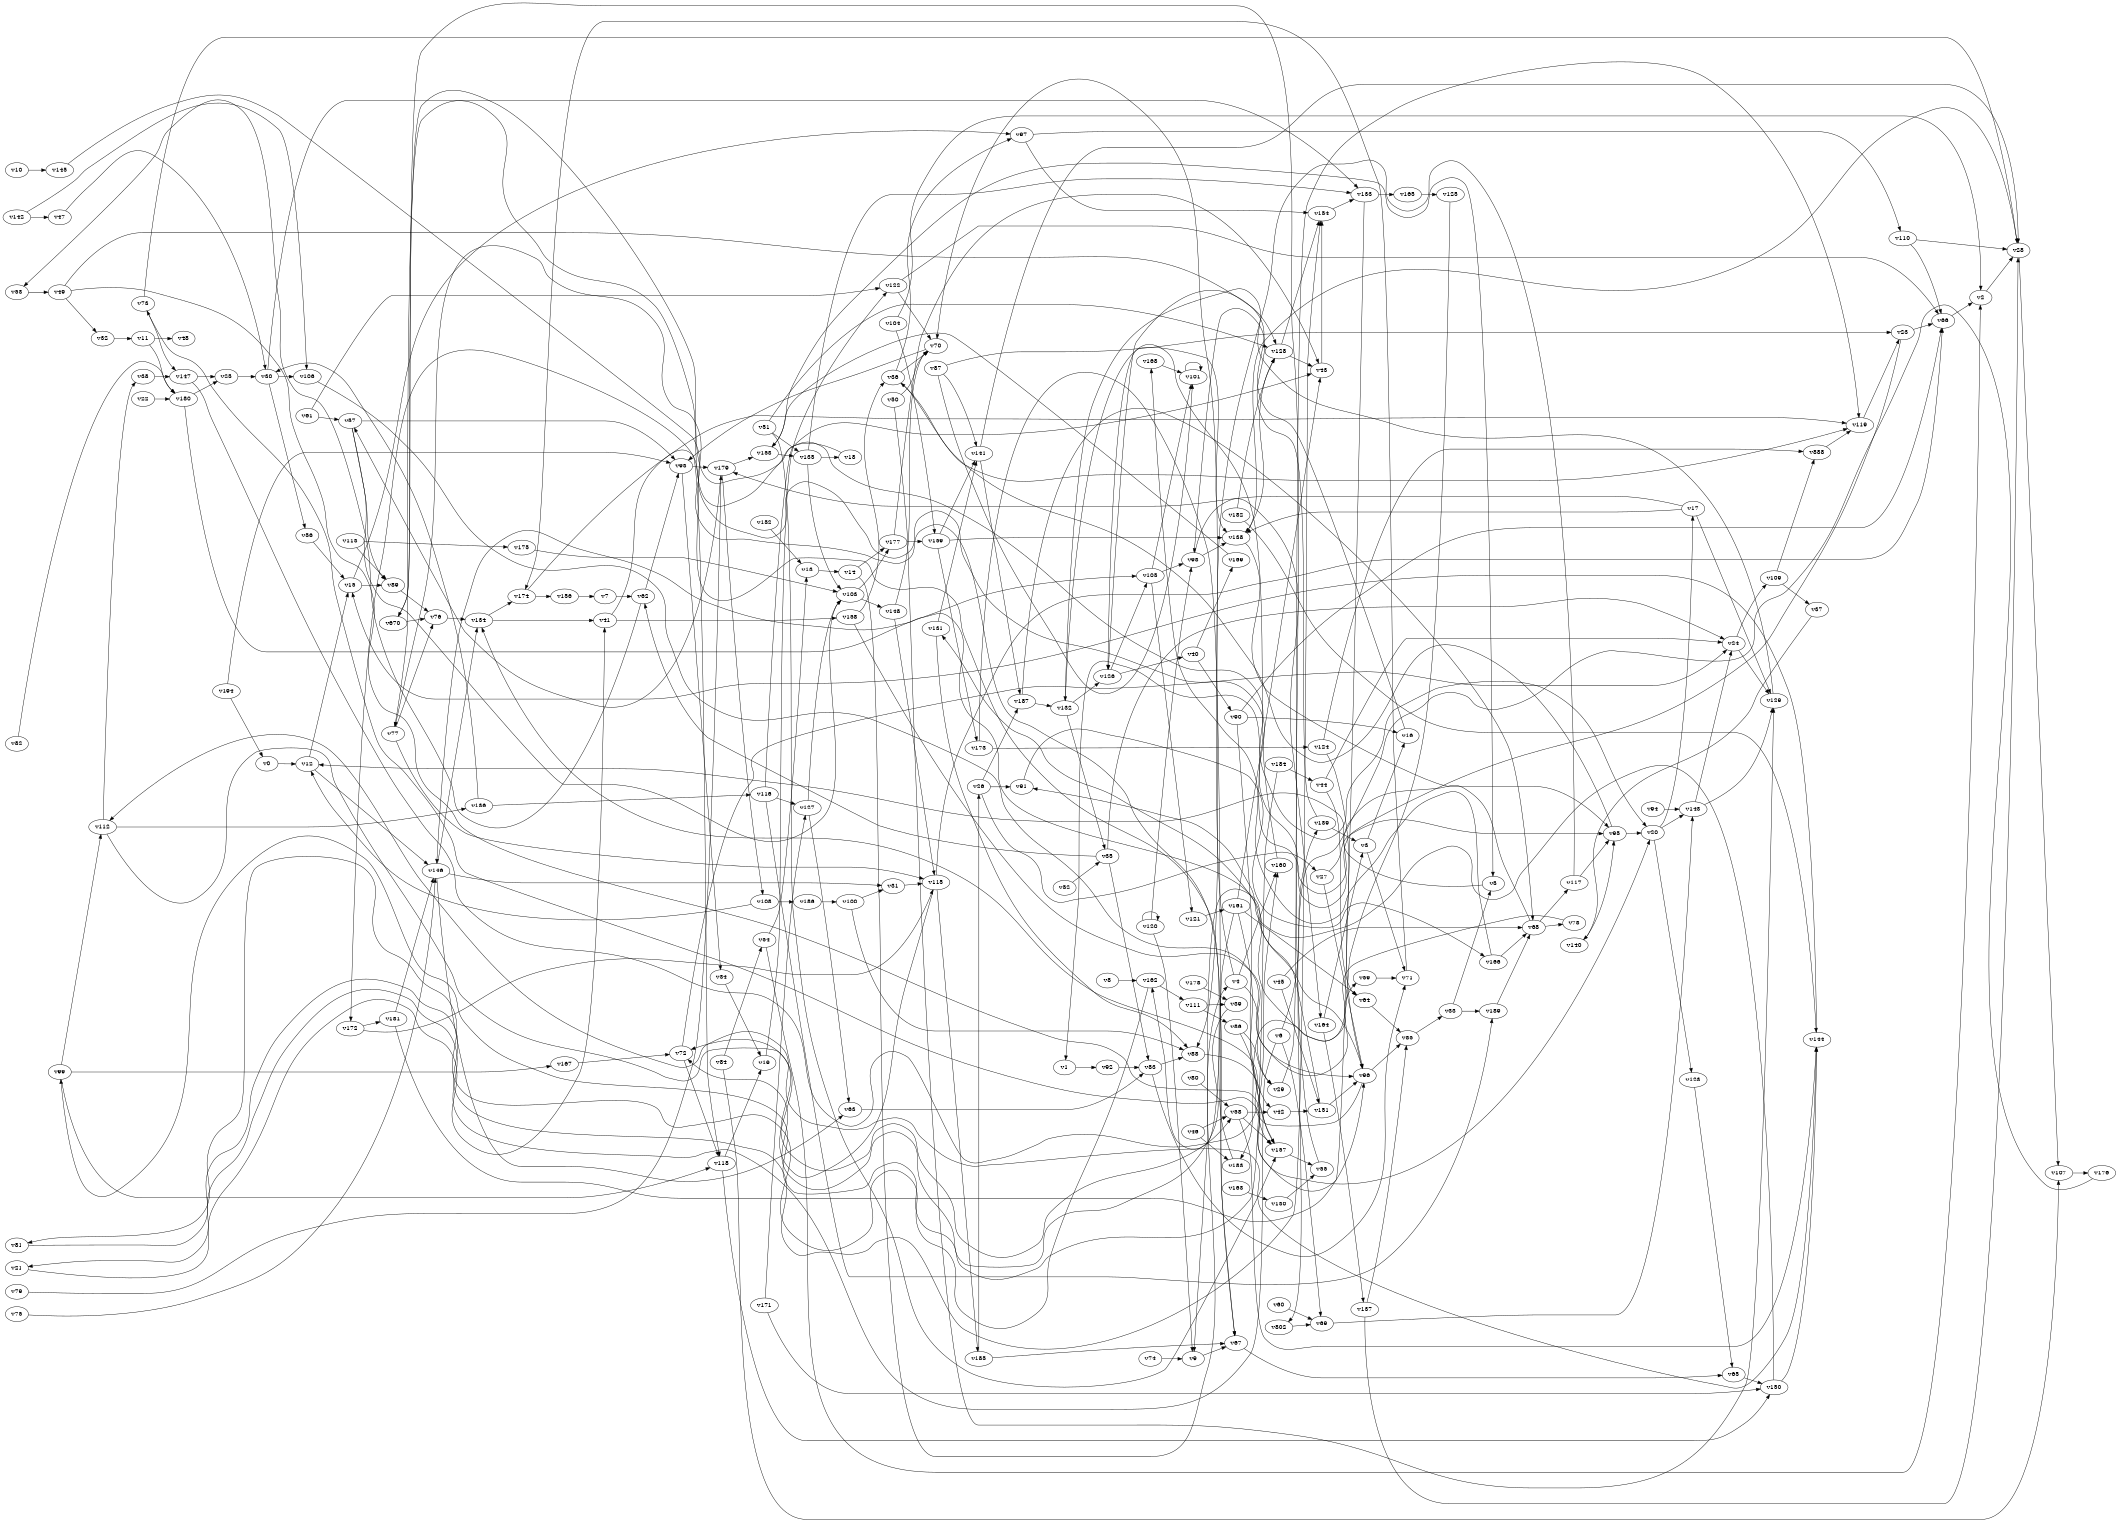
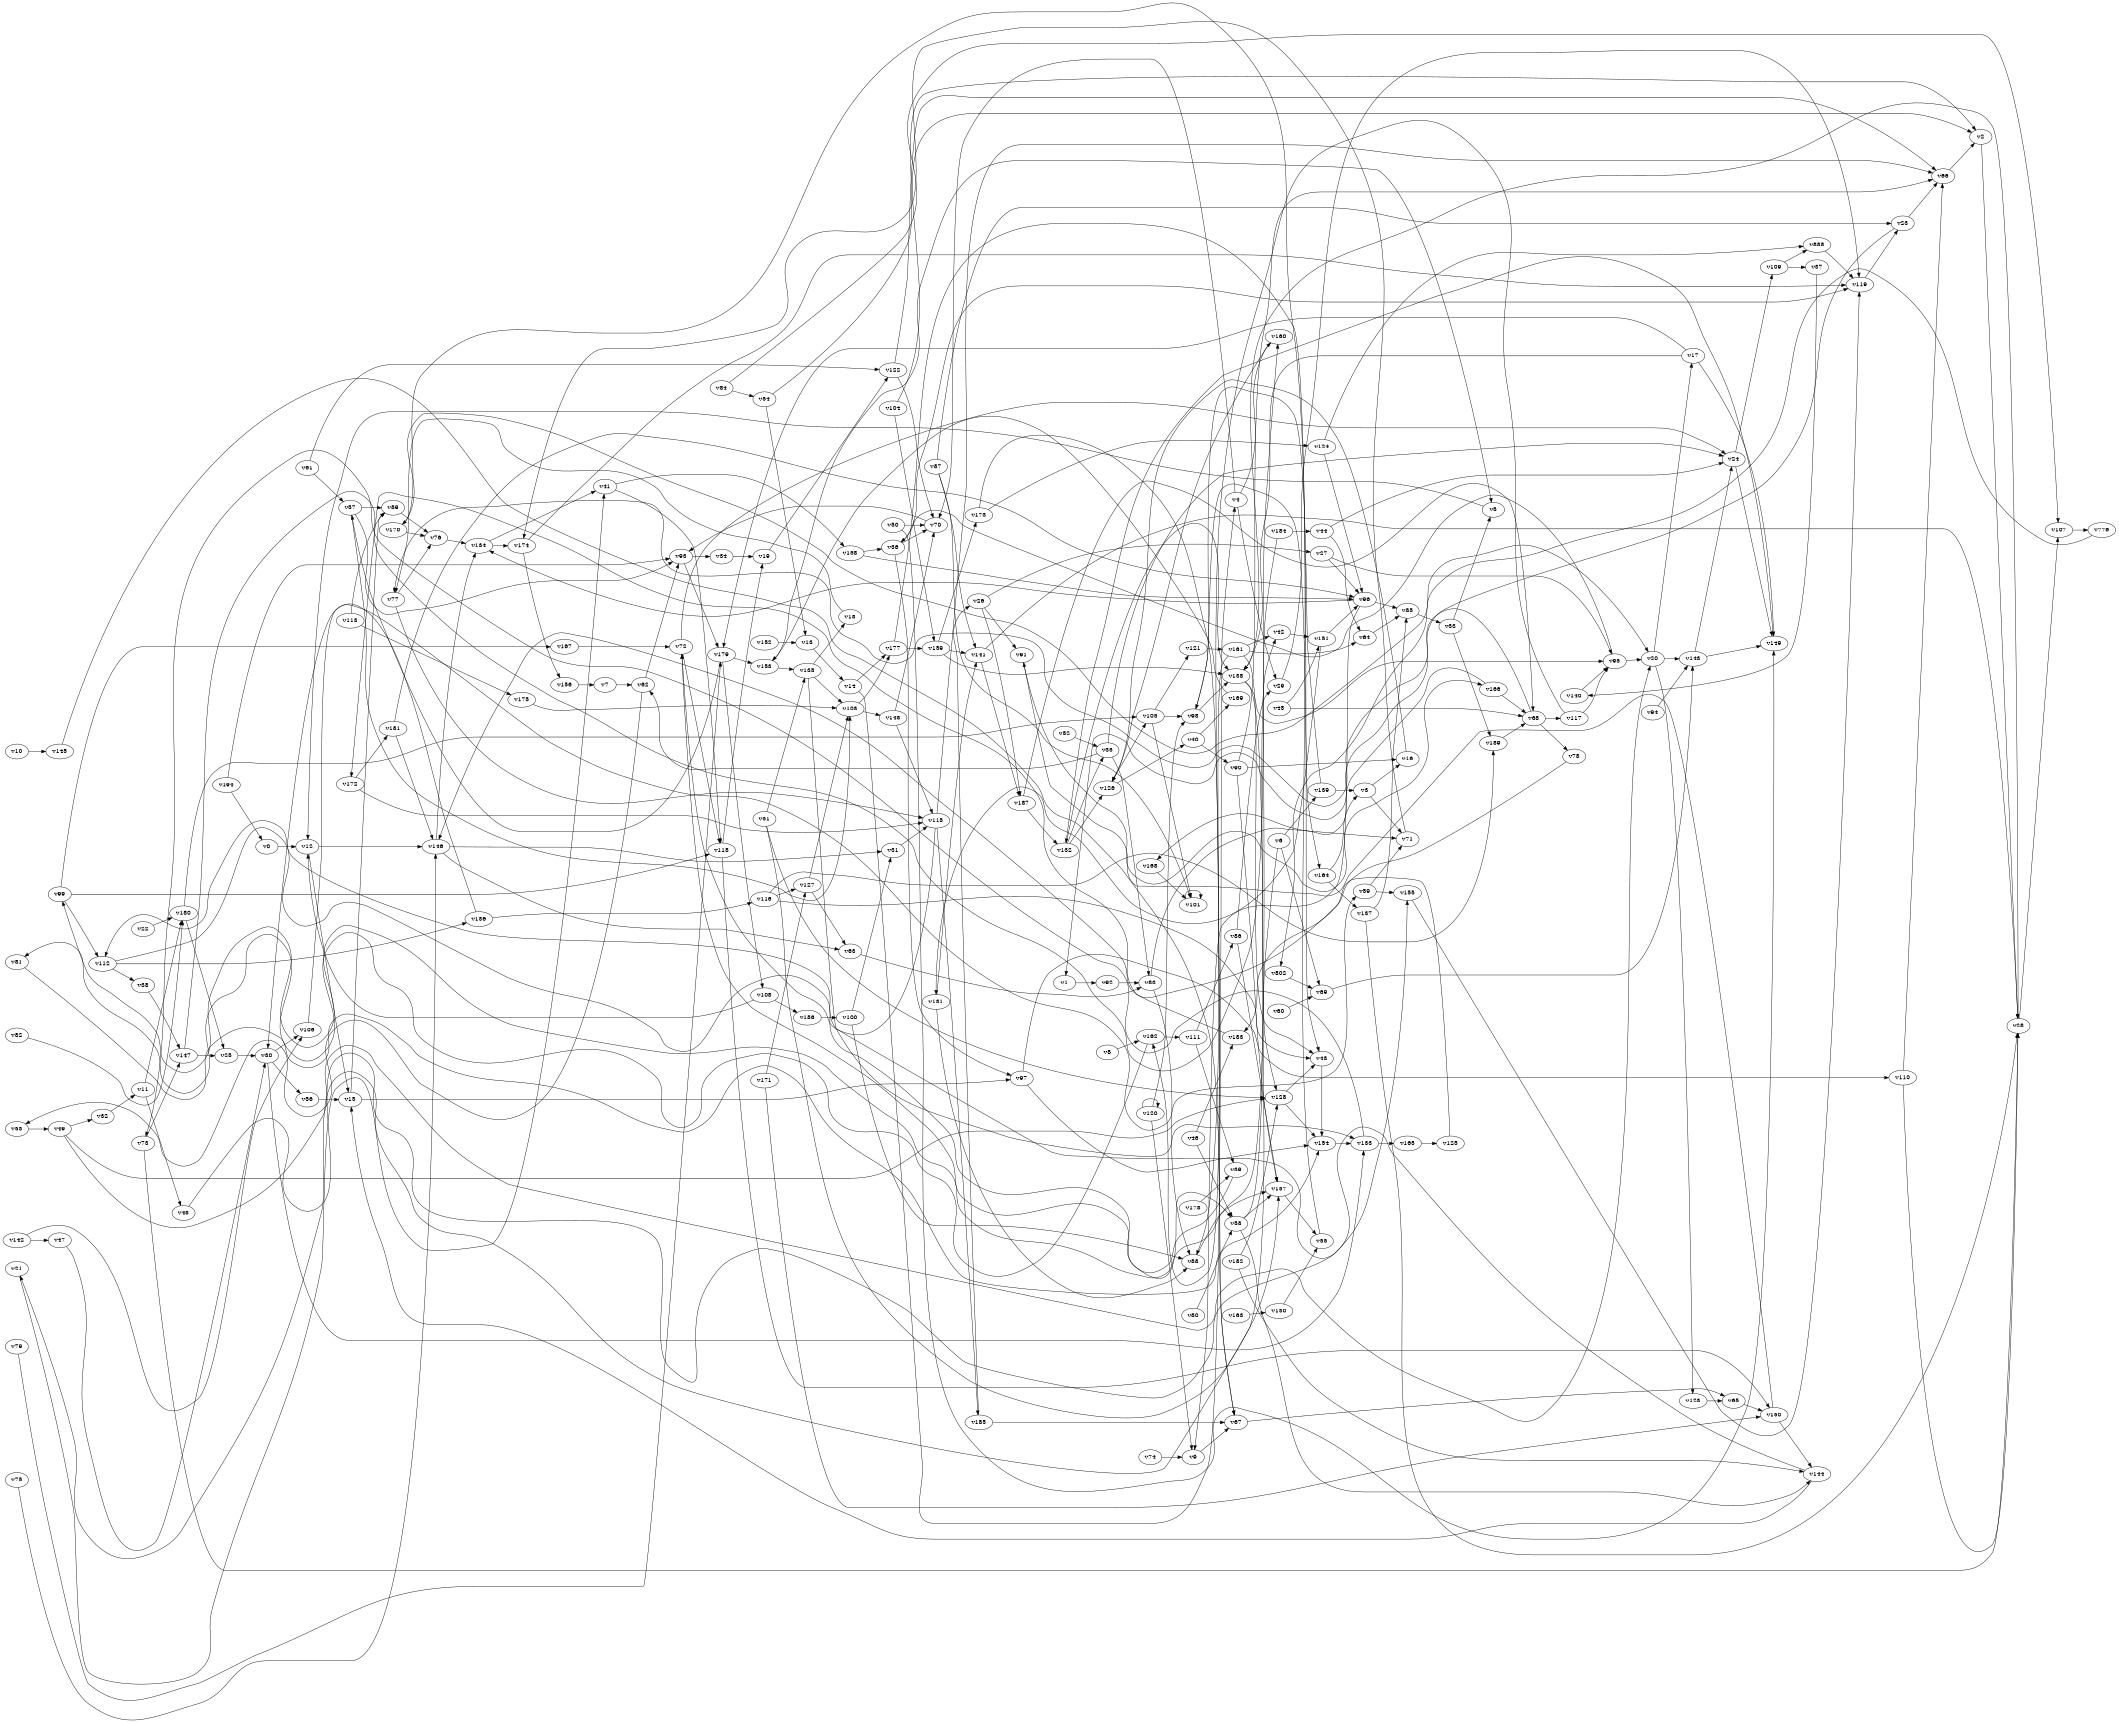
node "v670": label "v670" -> "v170"
node "v129": label "v129" -> "v149"
node "v155": added
node "v176": label "v176" -> "v776"
